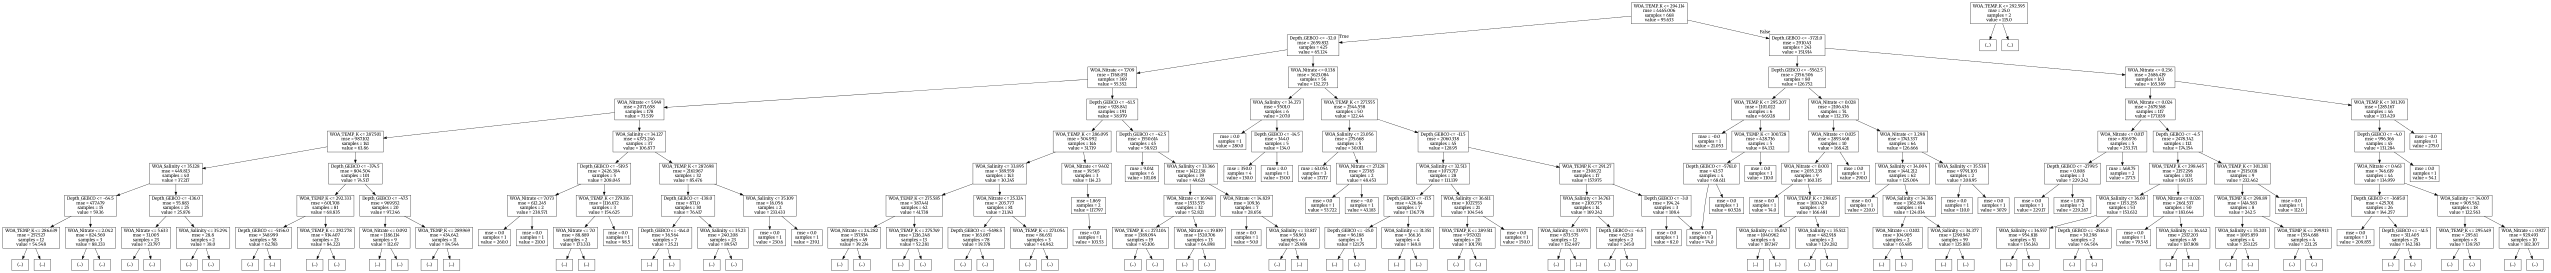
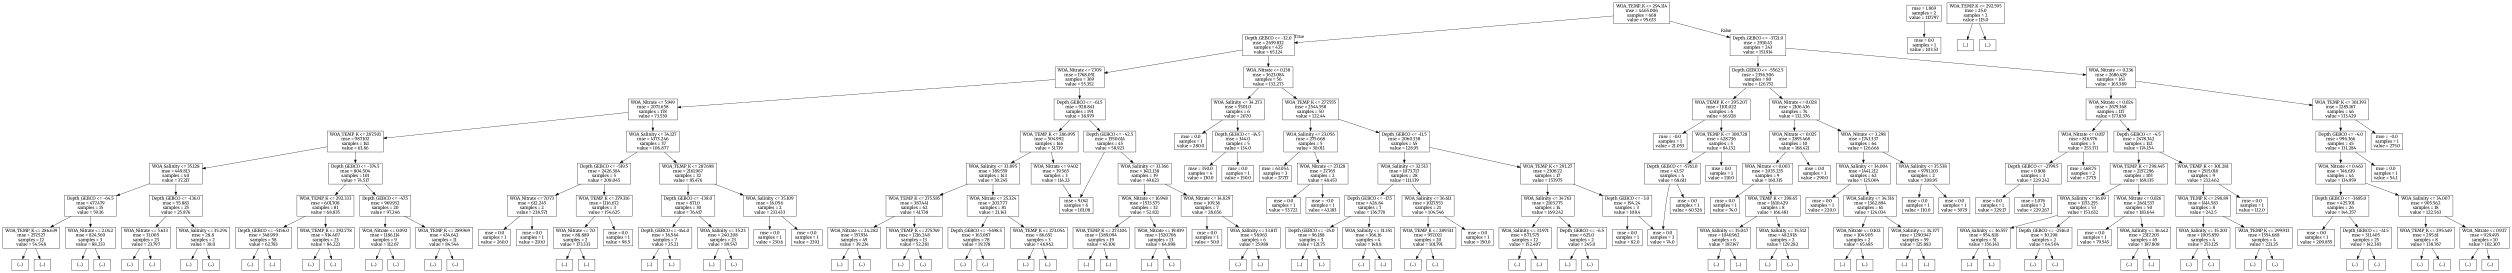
edge "WOA_Nitrate <= 9.402 mse = 39.565 samples = 3 value = 114.23" -> "mse = 1.869 samples = 2 value = 117.797": now "WOA_Nitrate <= 9.402 mse = 39.565 samples = 3 value = 114.23" -> "mse = 9.041 samples = 6 value = 101.08"
